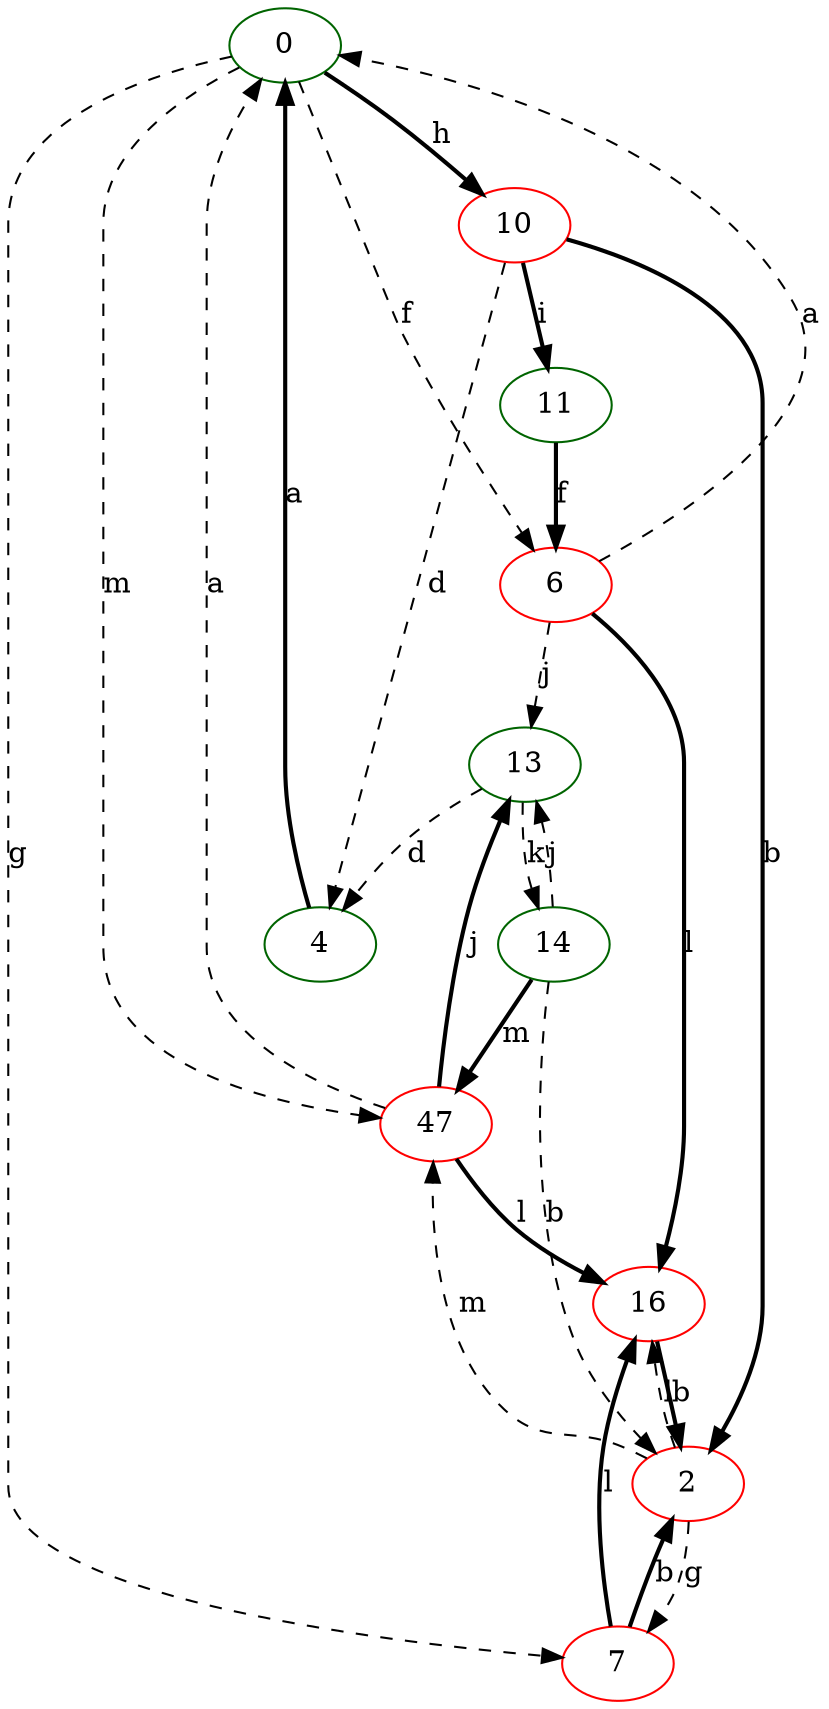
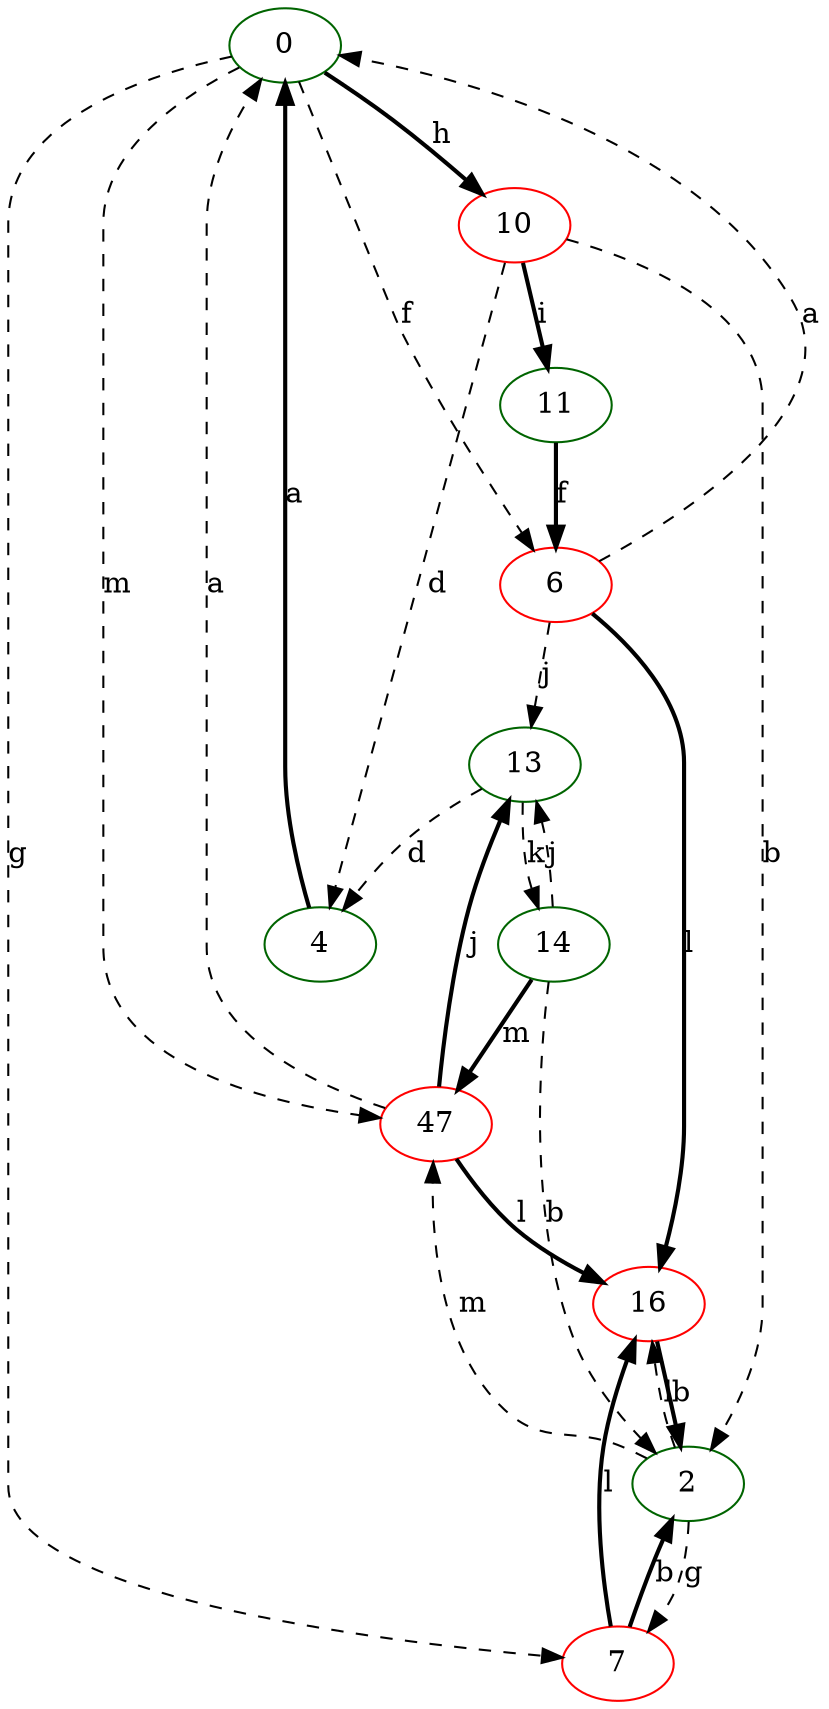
edge "10" -> "2": style bold -> dashed
node "2": color red -> darkgreen
